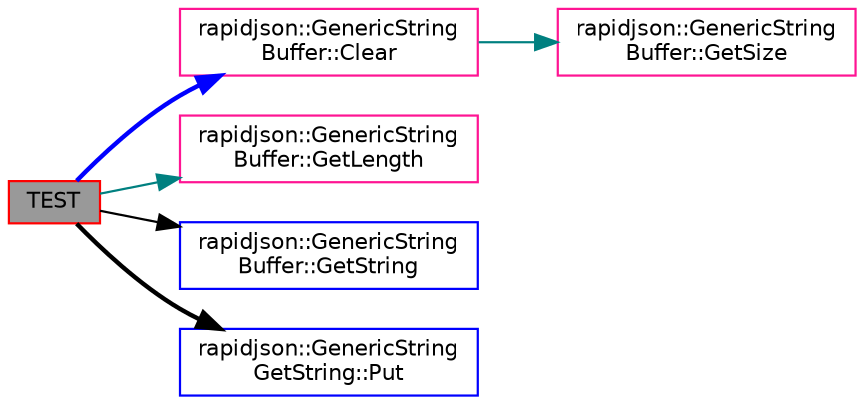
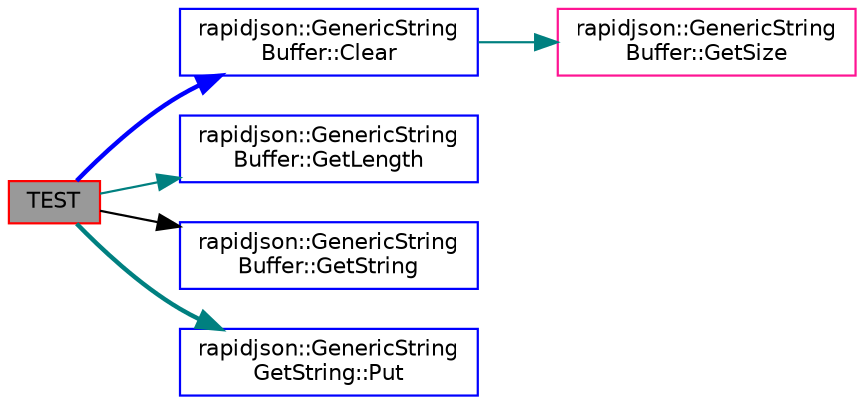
node "rapidjson::GenericString Buffer::Clear": color deeppink -> blue
node "rapidjson::GenericString Buffer::GetLength": color deeppink -> blue
edge "TEST" -> "rapidjson::GenericString GetString::Put": color black -> teal
